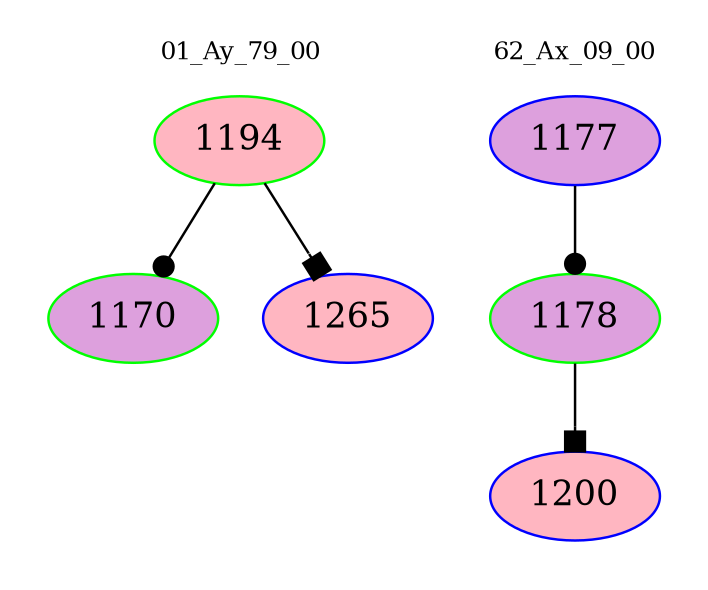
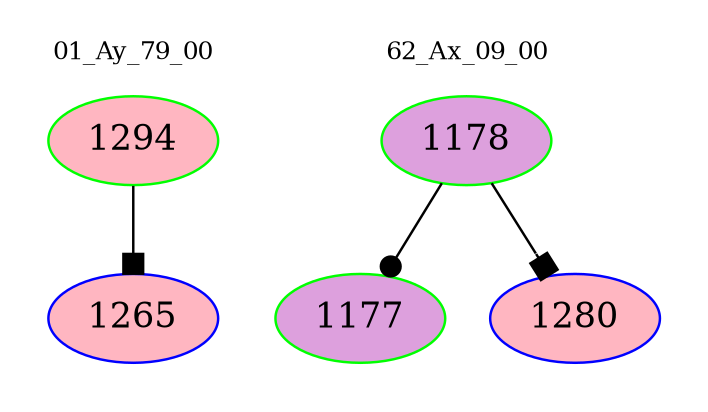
node "1194": label "1194" -> "1294"
node "1177": color blue -> green
edge "1177" -> "1178": reversed
node "1170": removed
node "1200": label "1200" -> "1280"
